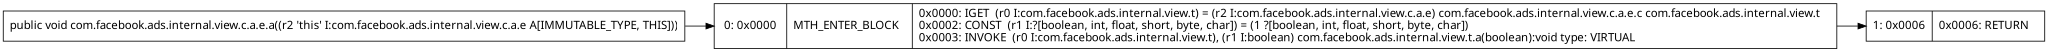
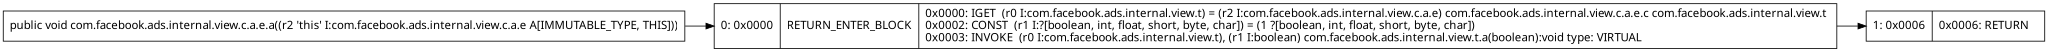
node "0: 0x0000": text "MTH_ENTER_BLOCK" -> "RETURN_ENTER_BLOCK"
